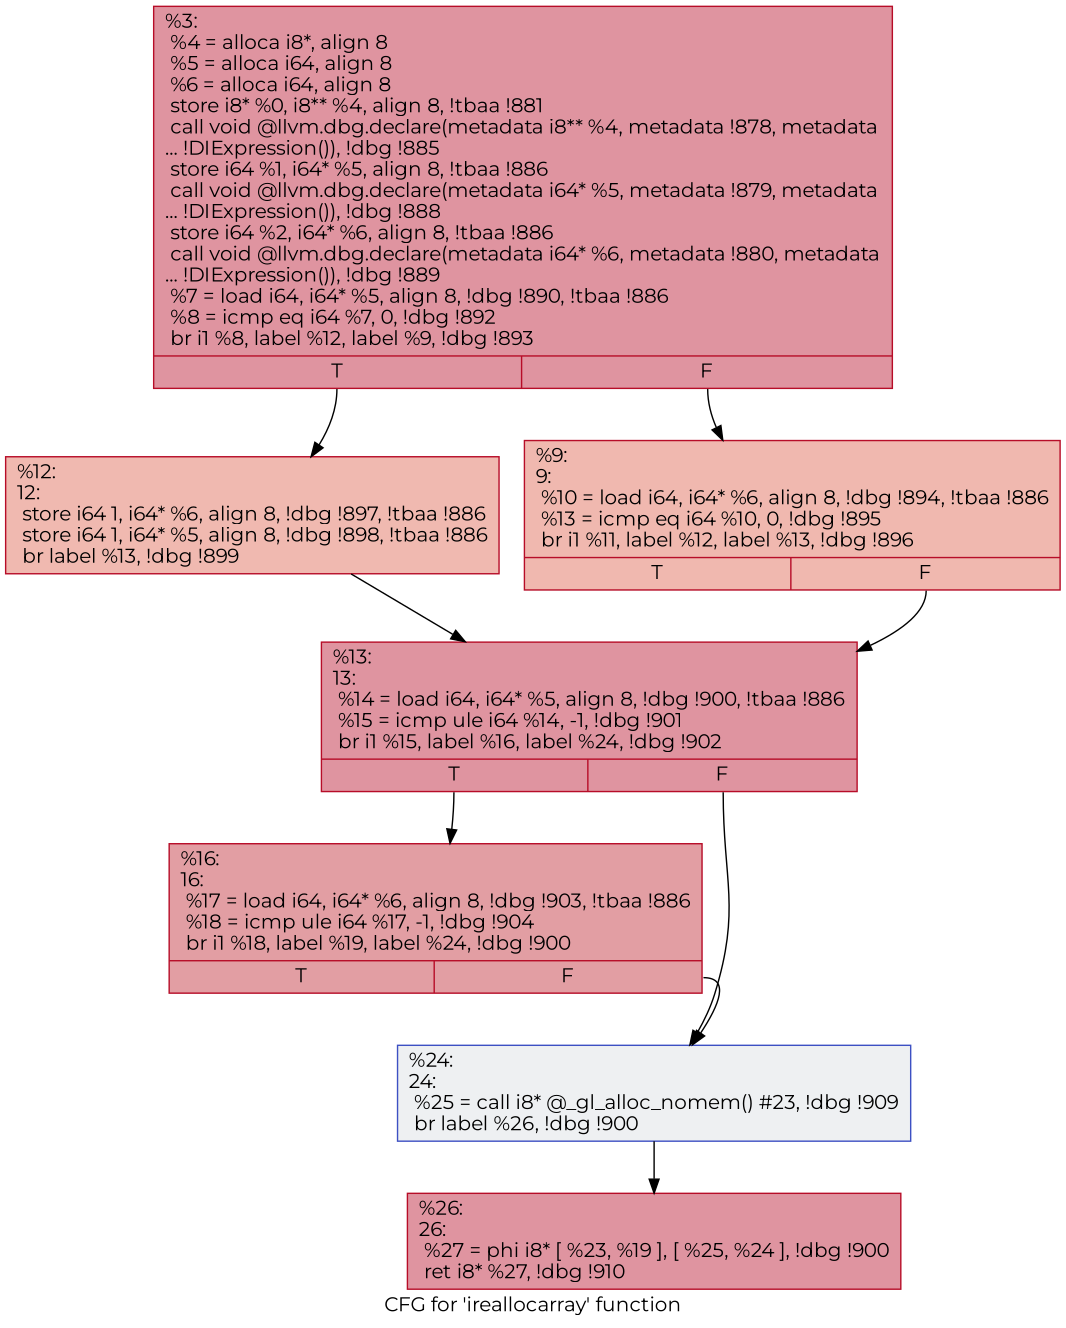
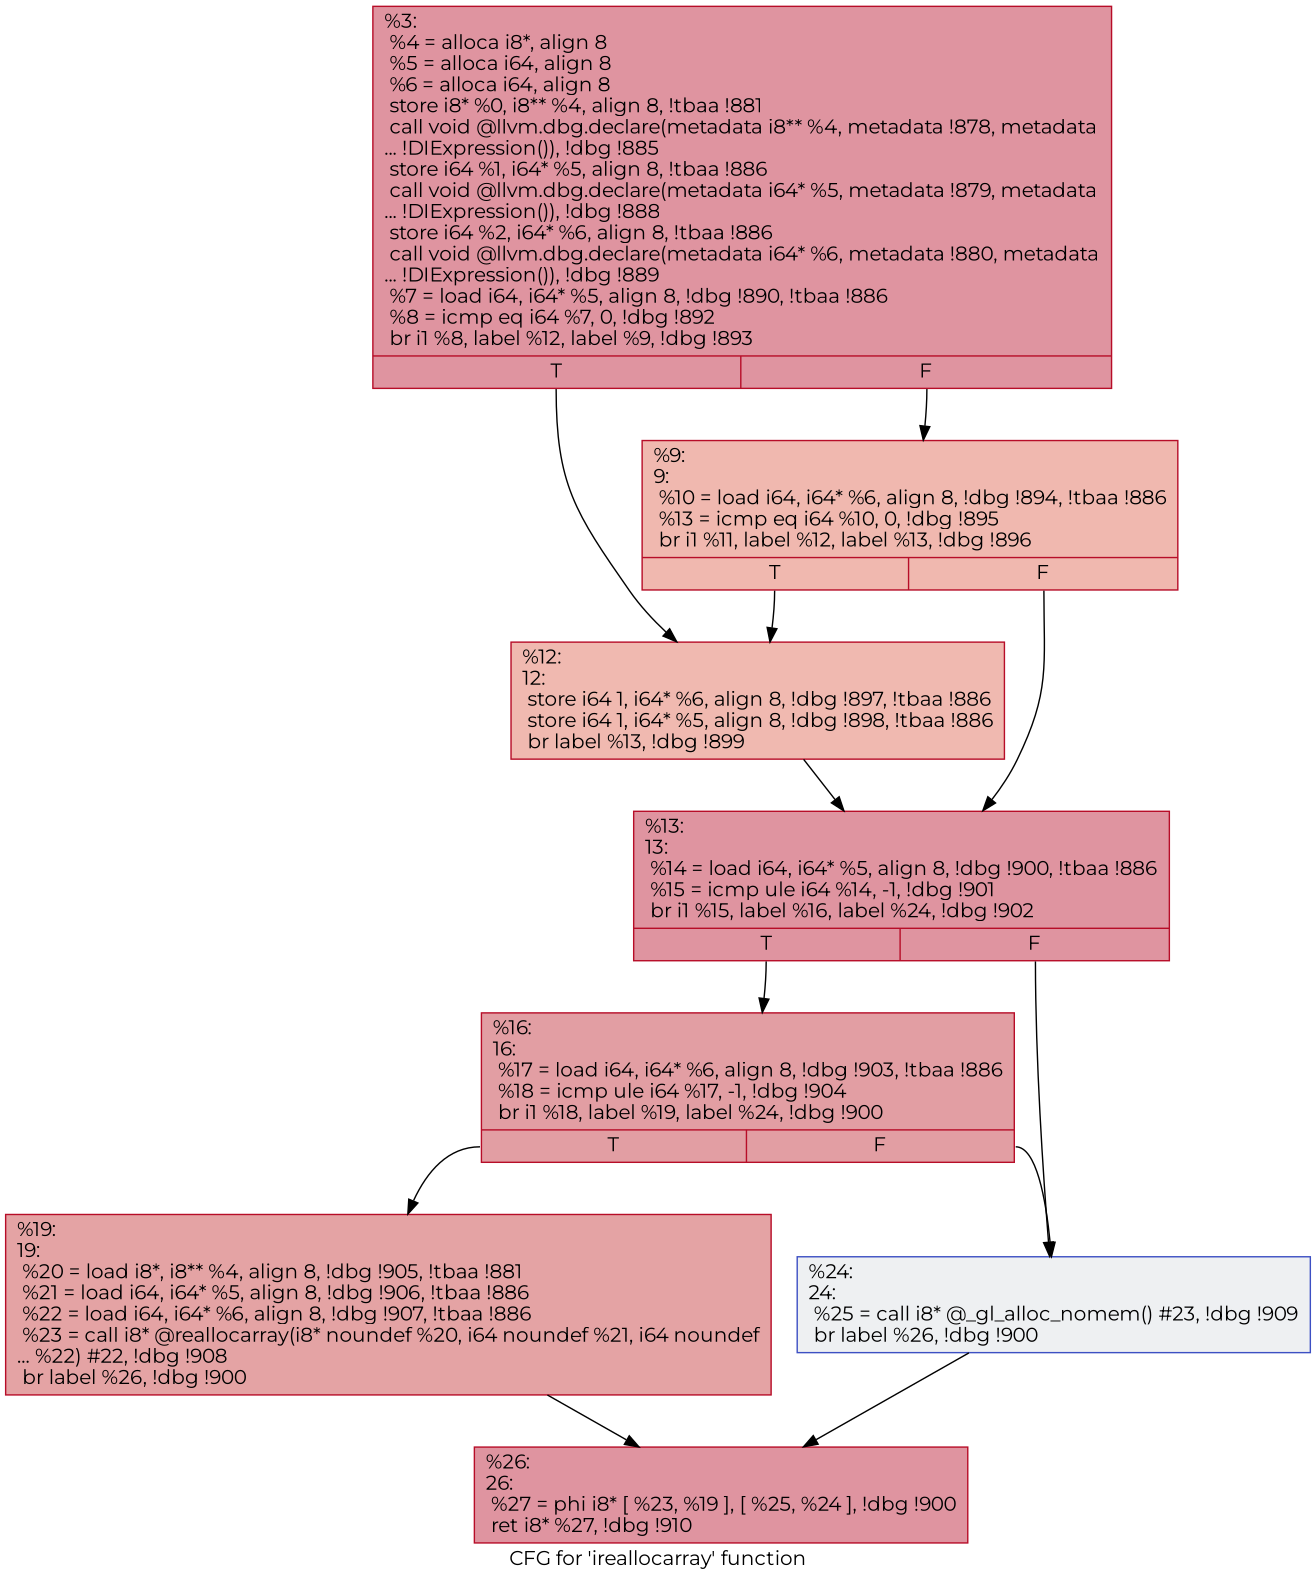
edge "%9:" -> "%12:": added
node "%19:": added
